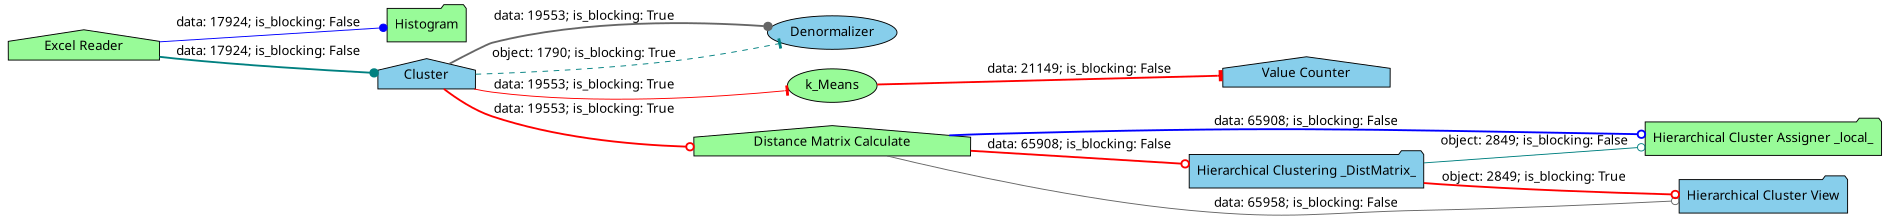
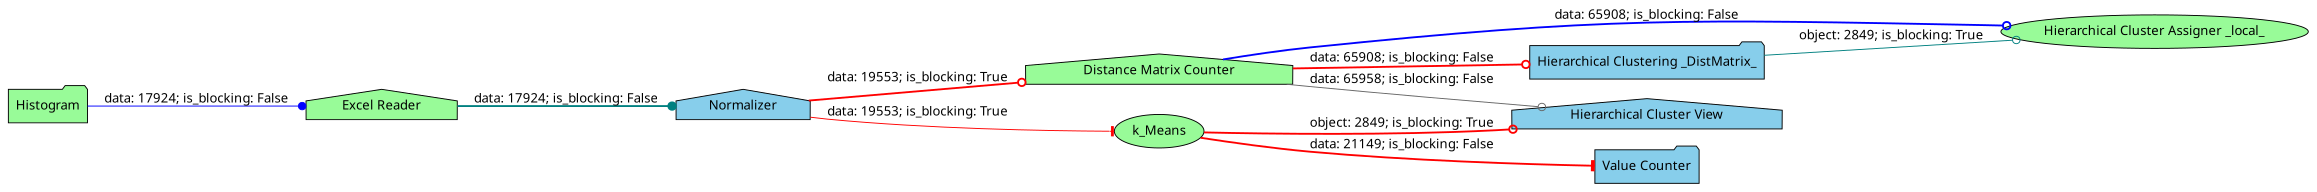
node "Denormalizer": removed
edge "Excel Reader" -> "Histogram": reversed
node "Value Counter": shape house -> folder
node "Cluster": label "Cluster" -> "Normalizer"
node "Hierarchical Cluster Assigner _local_": shape folder -> ellipse
edge "Hierarchical Clustering _DistMatrix_" -> "Hierarchical Cluster Assigner _local_": label "object: 2849; is_blocking: False" -> "object: 2849; is_blocking: True"
node "Distance Matrix Calculate": label "Distance Matrix Calculate" -> "Distance Matrix Counter"
edge "Hierarchical Clustering _DistMatrix_" -> "Hierarchical Cluster View": now "k_Means" -> "Hierarchical Cluster View"
node "Hierarchical Cluster View": shape folder -> house
